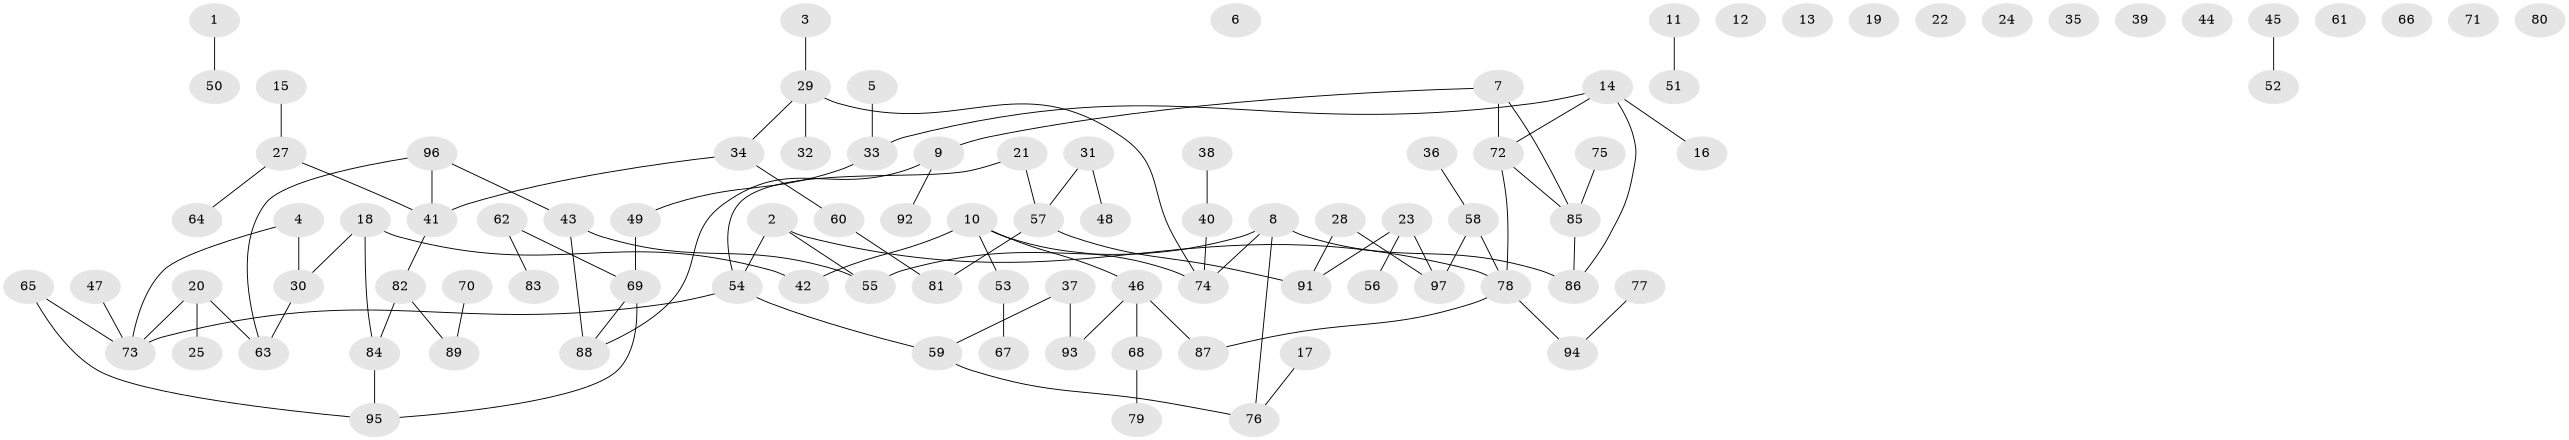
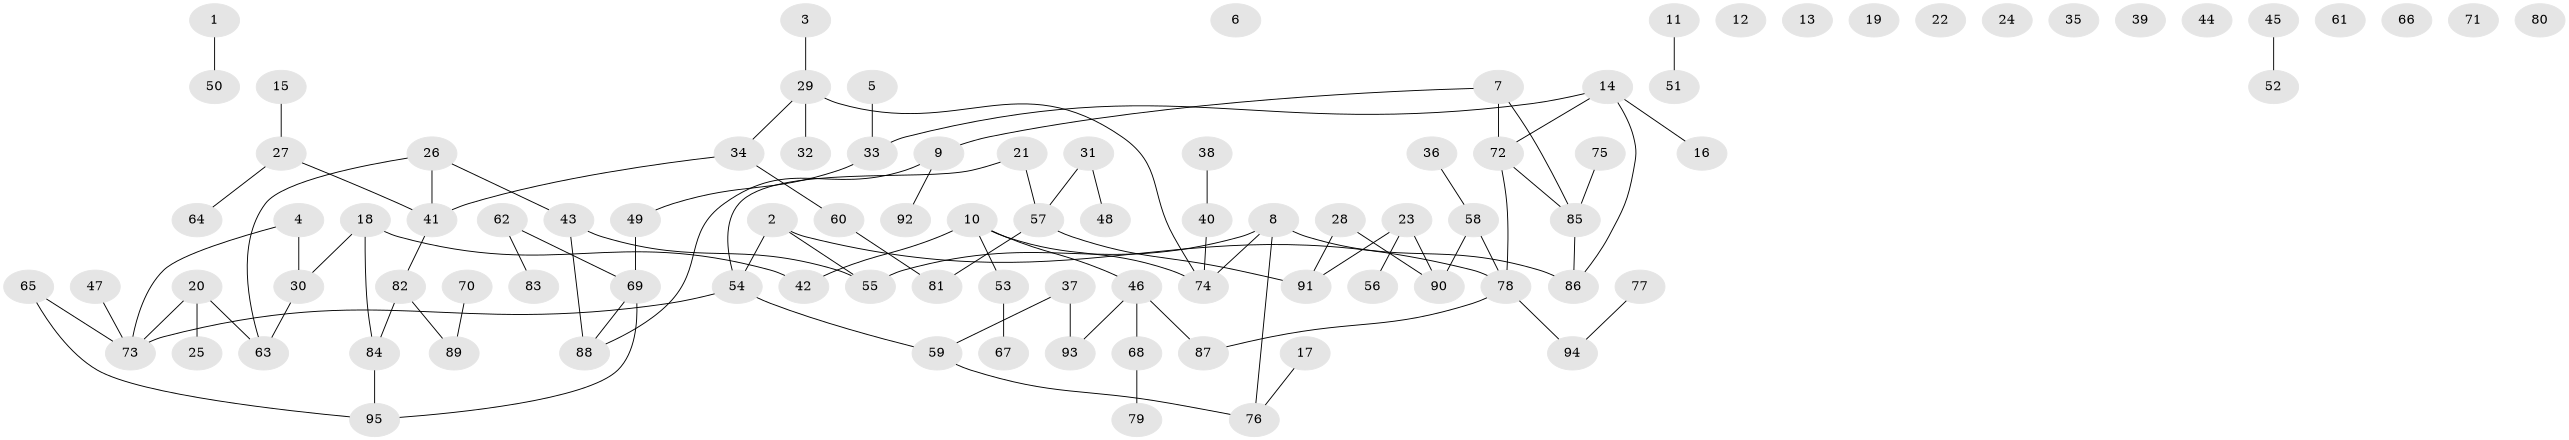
node "96": label "96" -> "26"
node "97": label "97" -> "90"
